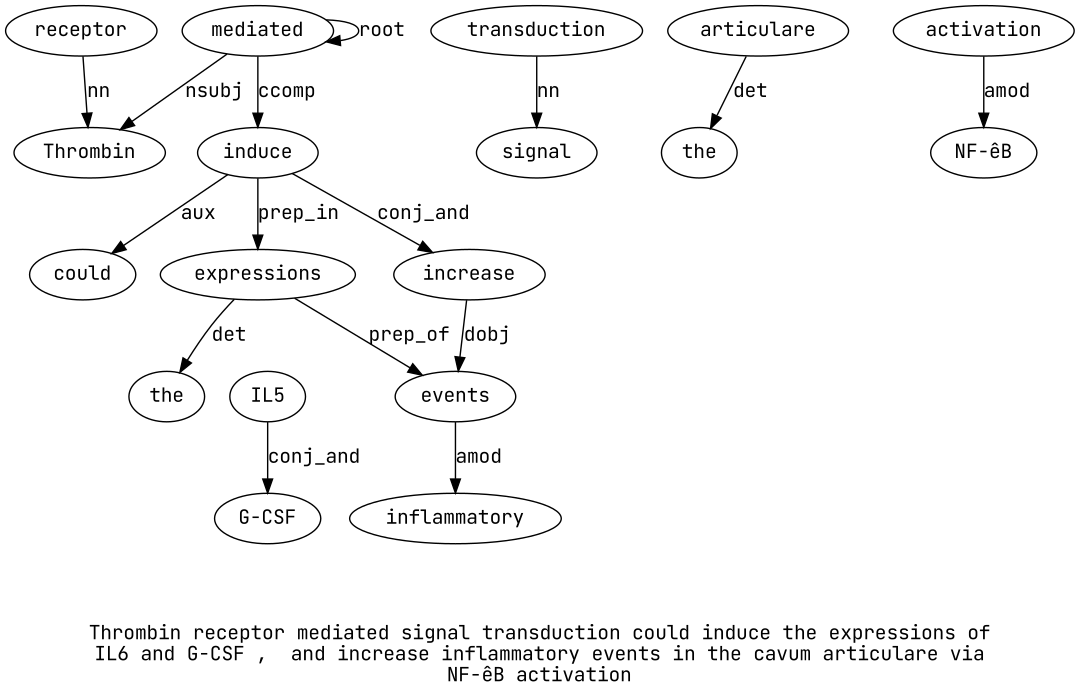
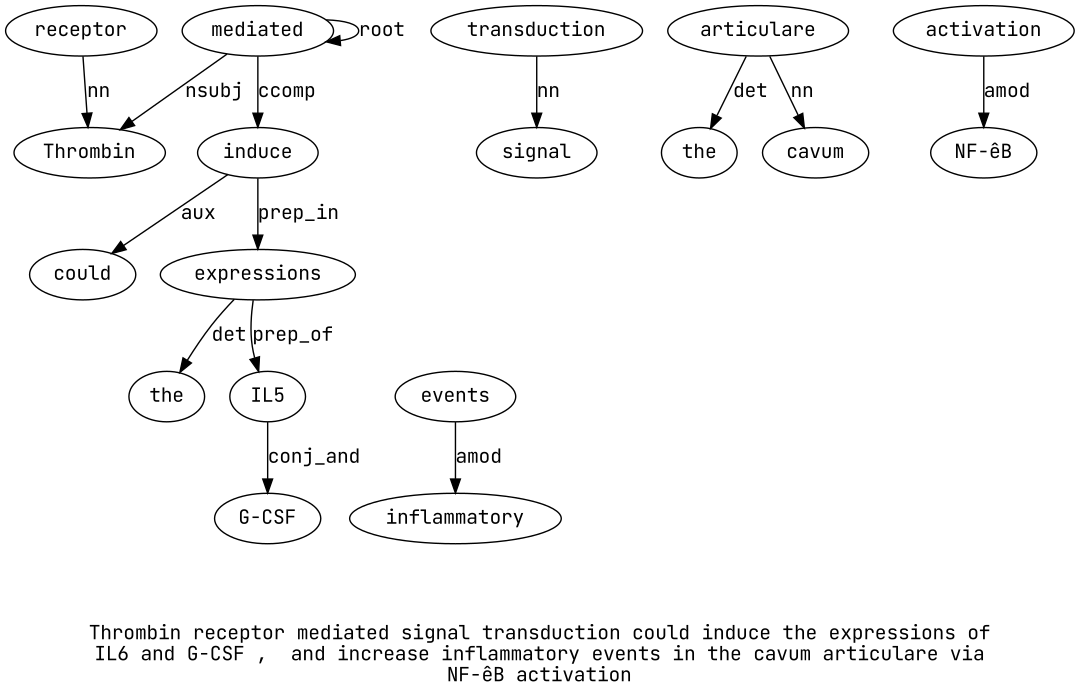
node "cavum": added
node "increase": removed
edge "expressions" -> "events": now "expressions" -> "IL5"
